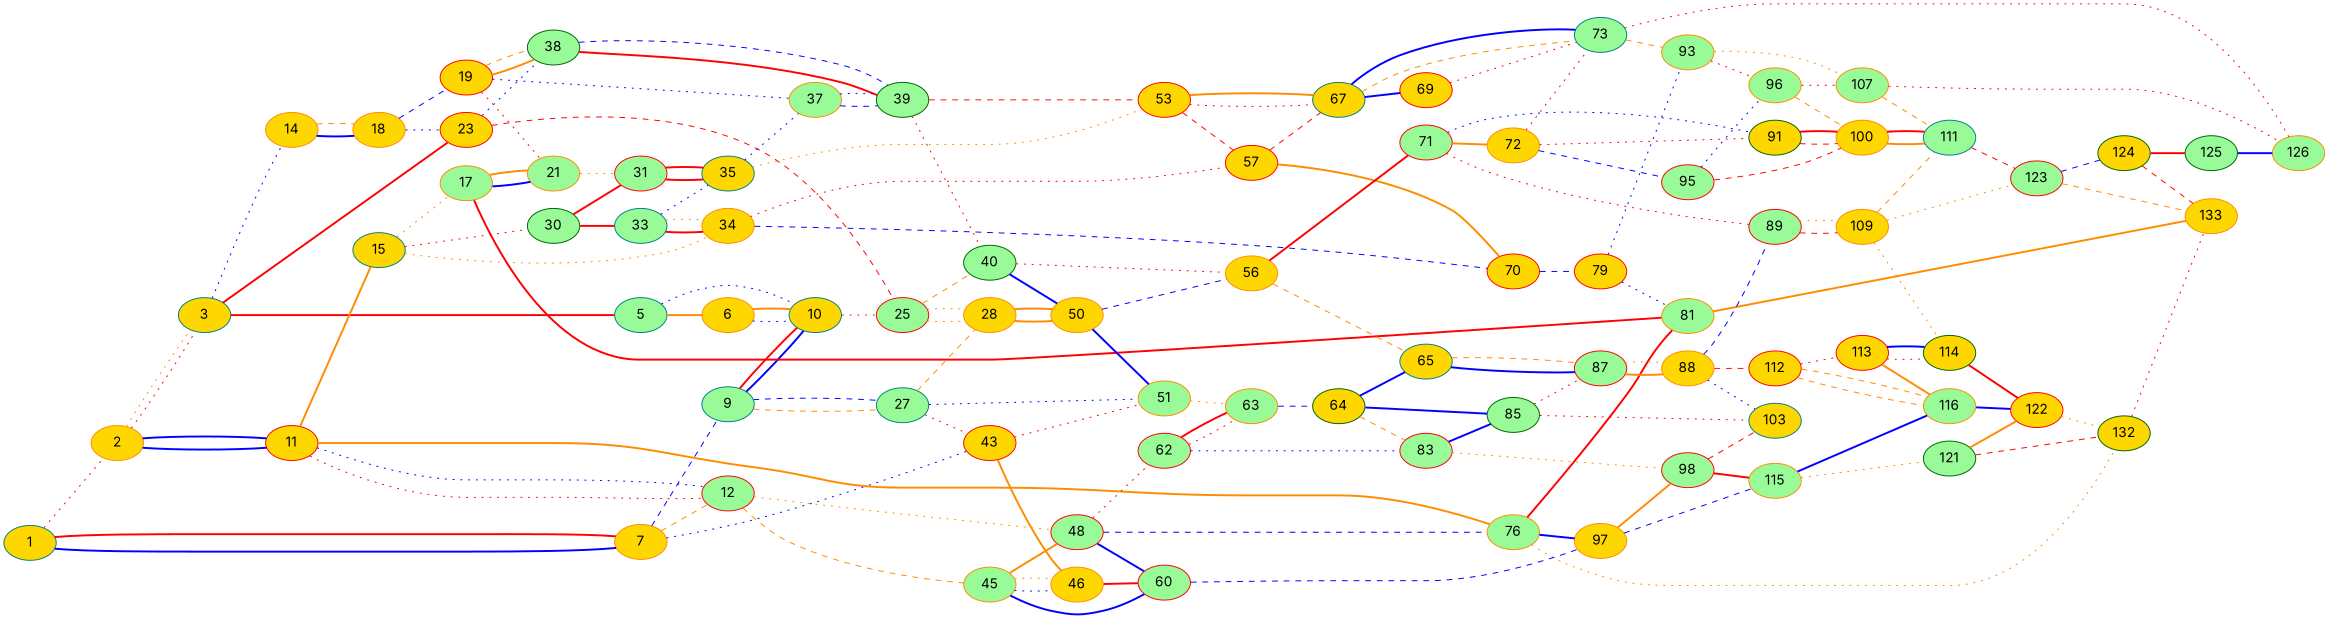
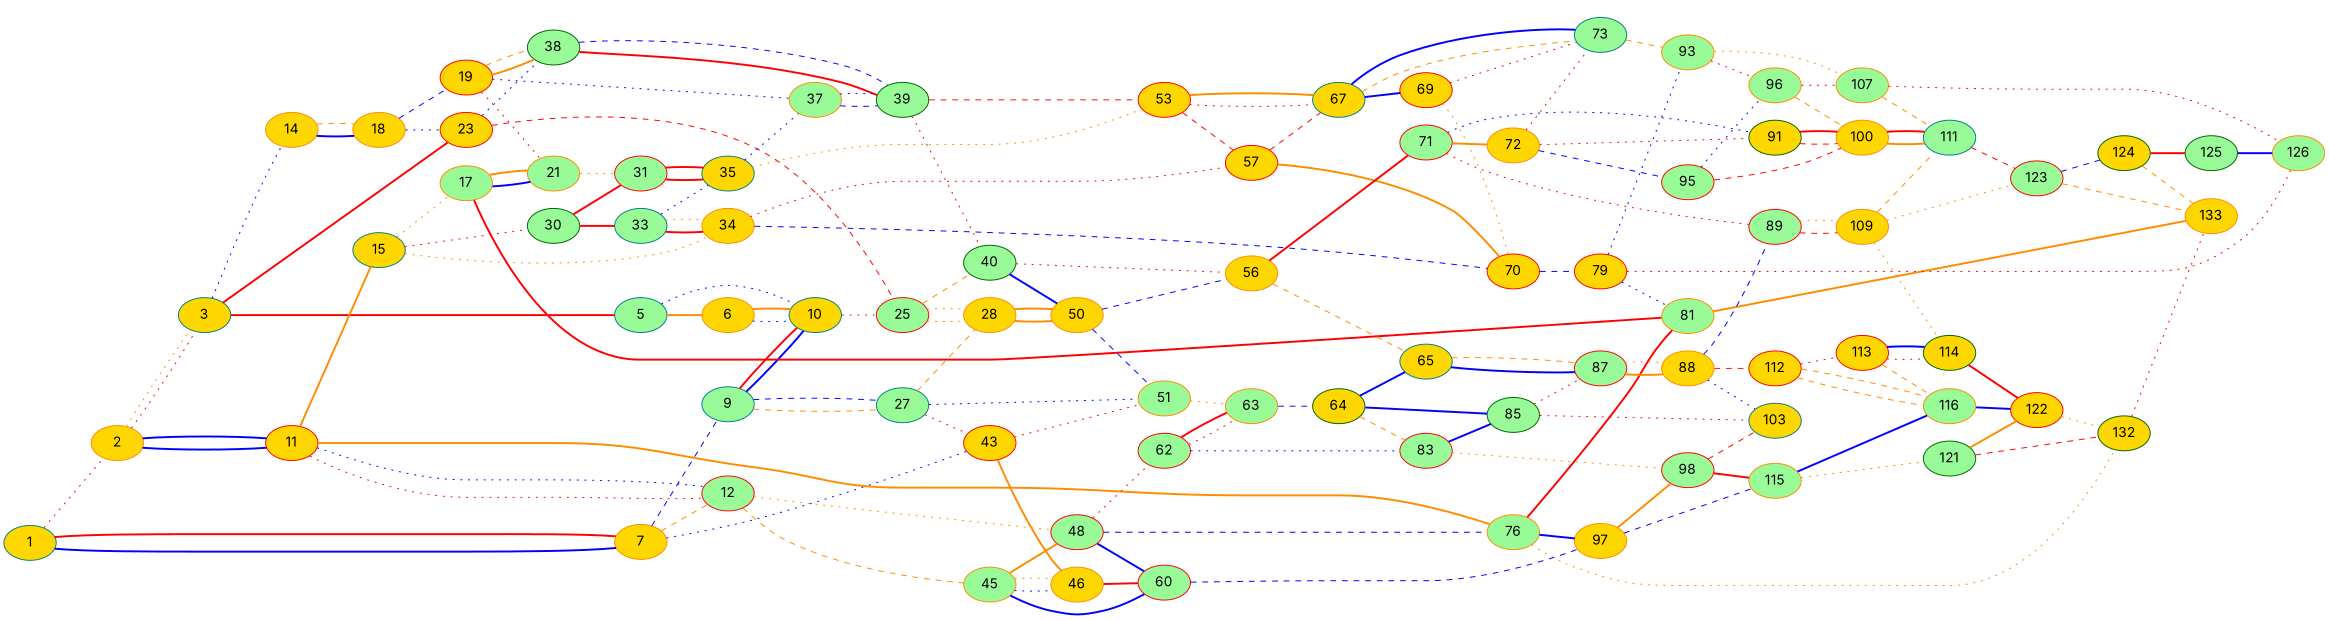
edge "73" -- "126": now "79" -- "126"
edge "69" -- "70": added
edge "124" -- "133": color red -> darkorange
edge "50" -- "51": style bold -> dashed
edge "113" -- "116": style bold -> dashed
